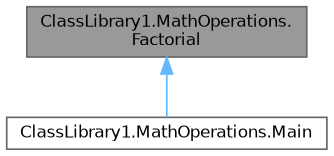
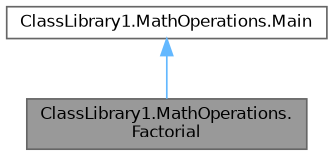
edge "ClassLibrary1.MathOperations.Main" -> "ClassLibrary1.MathOperations. Factorial": reversed
